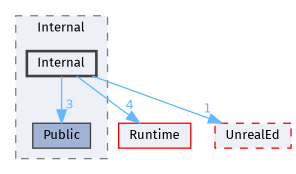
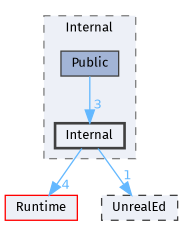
edge "Internal" -> "Public": reversed
node "UnrealEd": color red -> grey25
